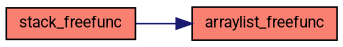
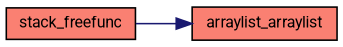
node "arraylist_freefunc": label "arraylist_freefunc" -> "arraylist_arraylist"
